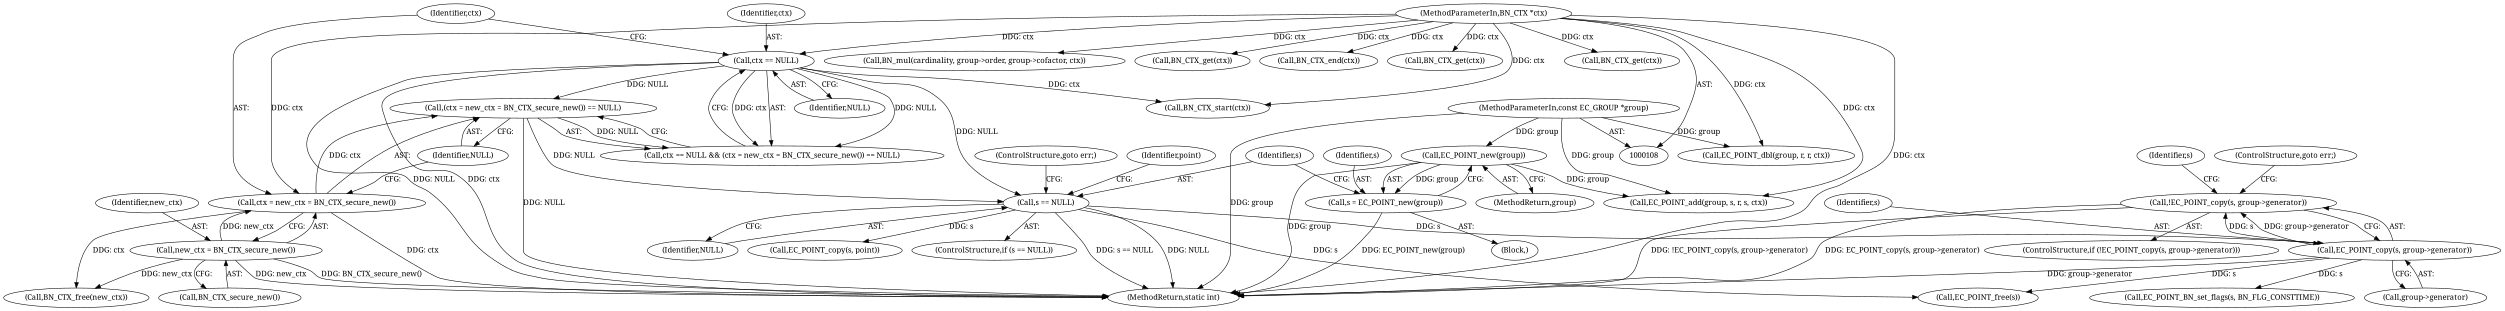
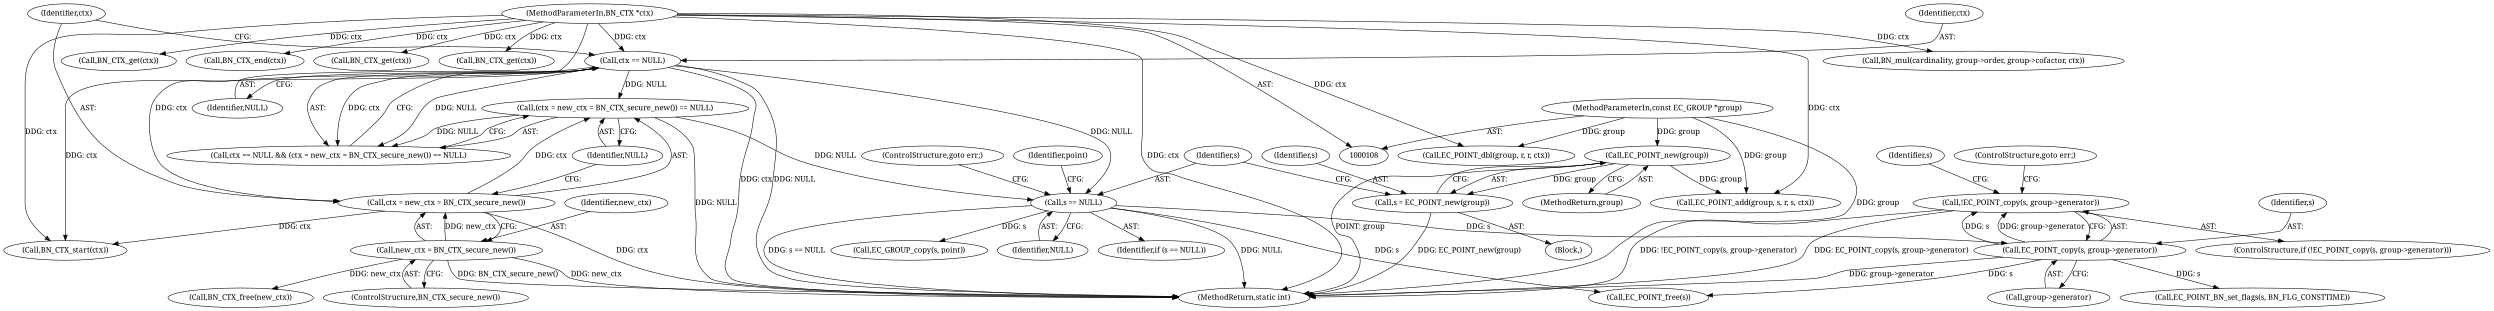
edge "(Call,ctx = new_ctx = BN_CTX_secure_new())" -> "(Call,BN_CTX_free(new_ctx))": now "(Call,ctx = new_ctx = BN_CTX_secure_new())" -> "(Call,BN_CTX_start(ctx))"
edge "(Call,EC_POINT_new(group))" -> "(MethodReturn,static int)": label "DDG: group" -> "POINT: group"
node "(Call,EC_POINT_copy(s, point))": label "(Call,EC_POINT_copy(s, point))" -> "(Call,EC_GROUP_copy(s, point))"
node "(ControlStructure,if (s == NULL))": label "(ControlStructure,if (s == NULL))" -> "(Identifier,if (s == NULL))"
node "(Call,BN_CTX_secure_new())": label "(Call,BN_CTX_secure_new())" -> "(ControlStructure,BN_CTX_secure_new())"
